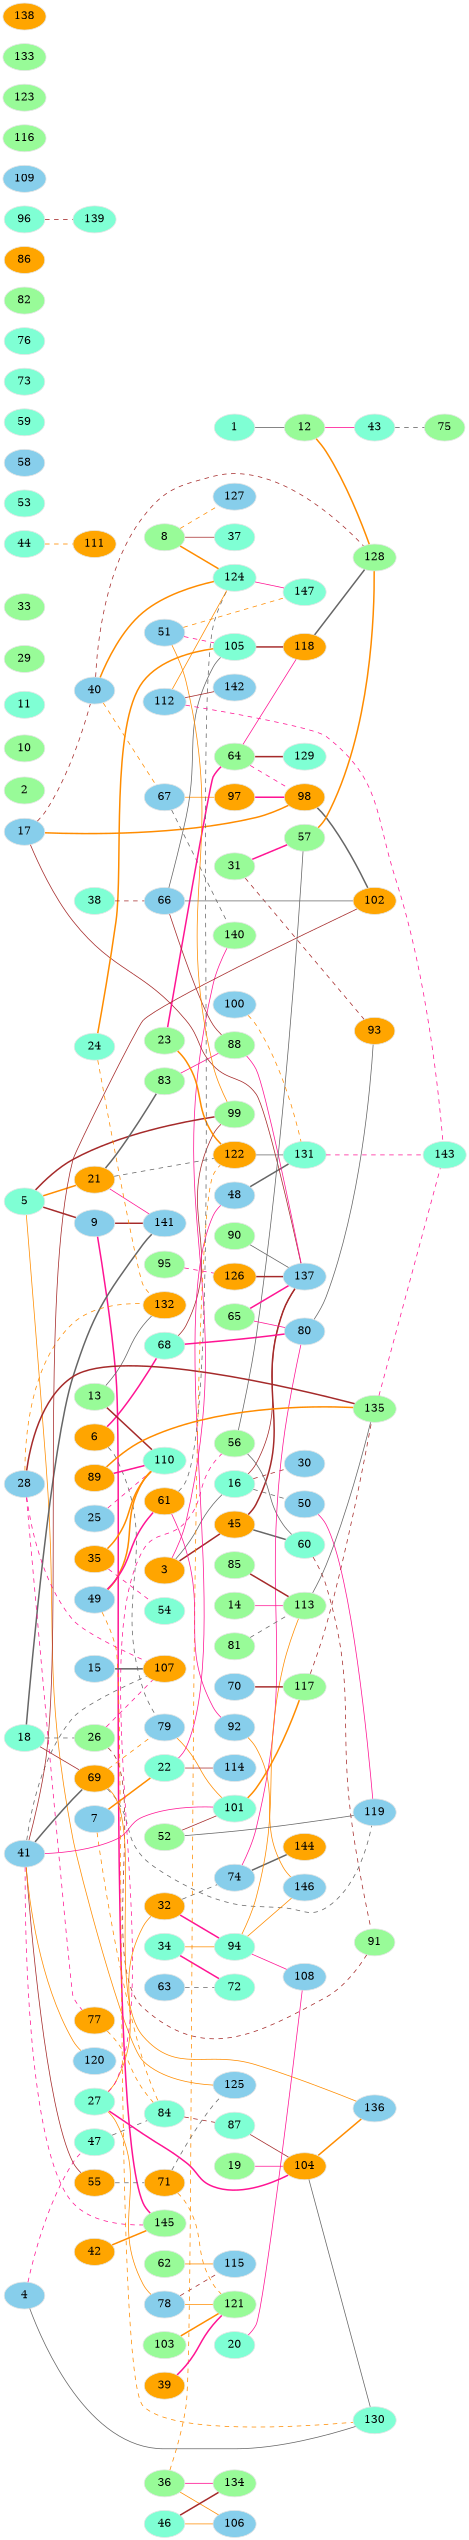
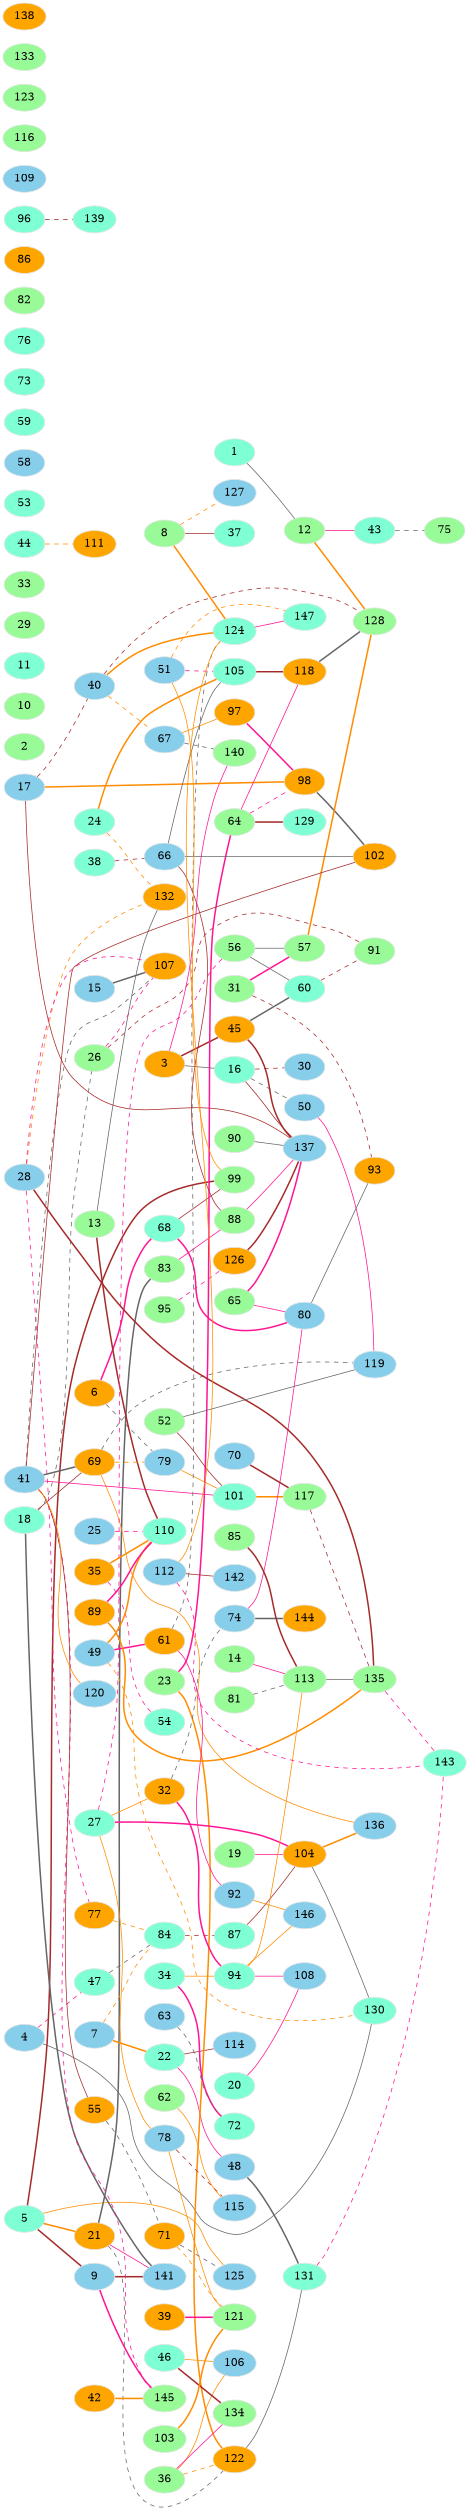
node "100": removed
